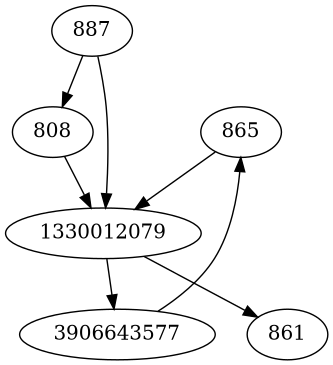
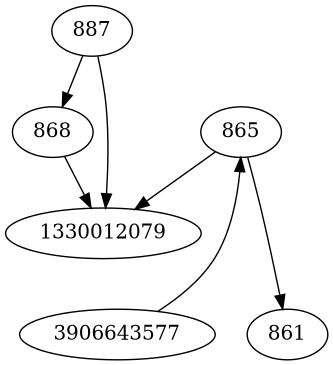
node "808": label "808" -> "868"
edge "1330012079" -> "3906643577": removed
edge "1330012079" -> "861": now "865" -> "861"
